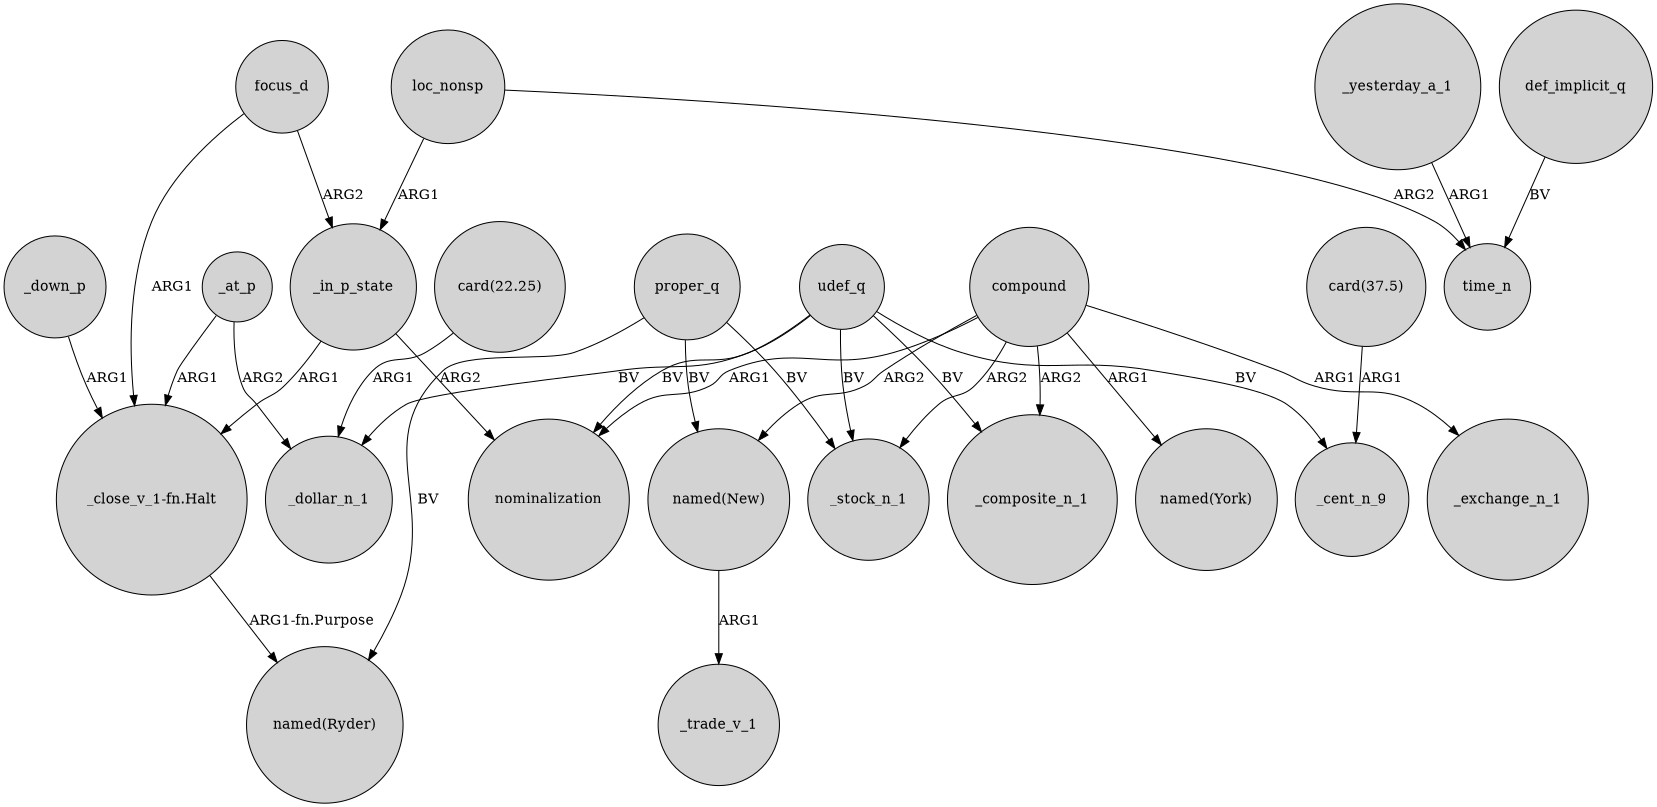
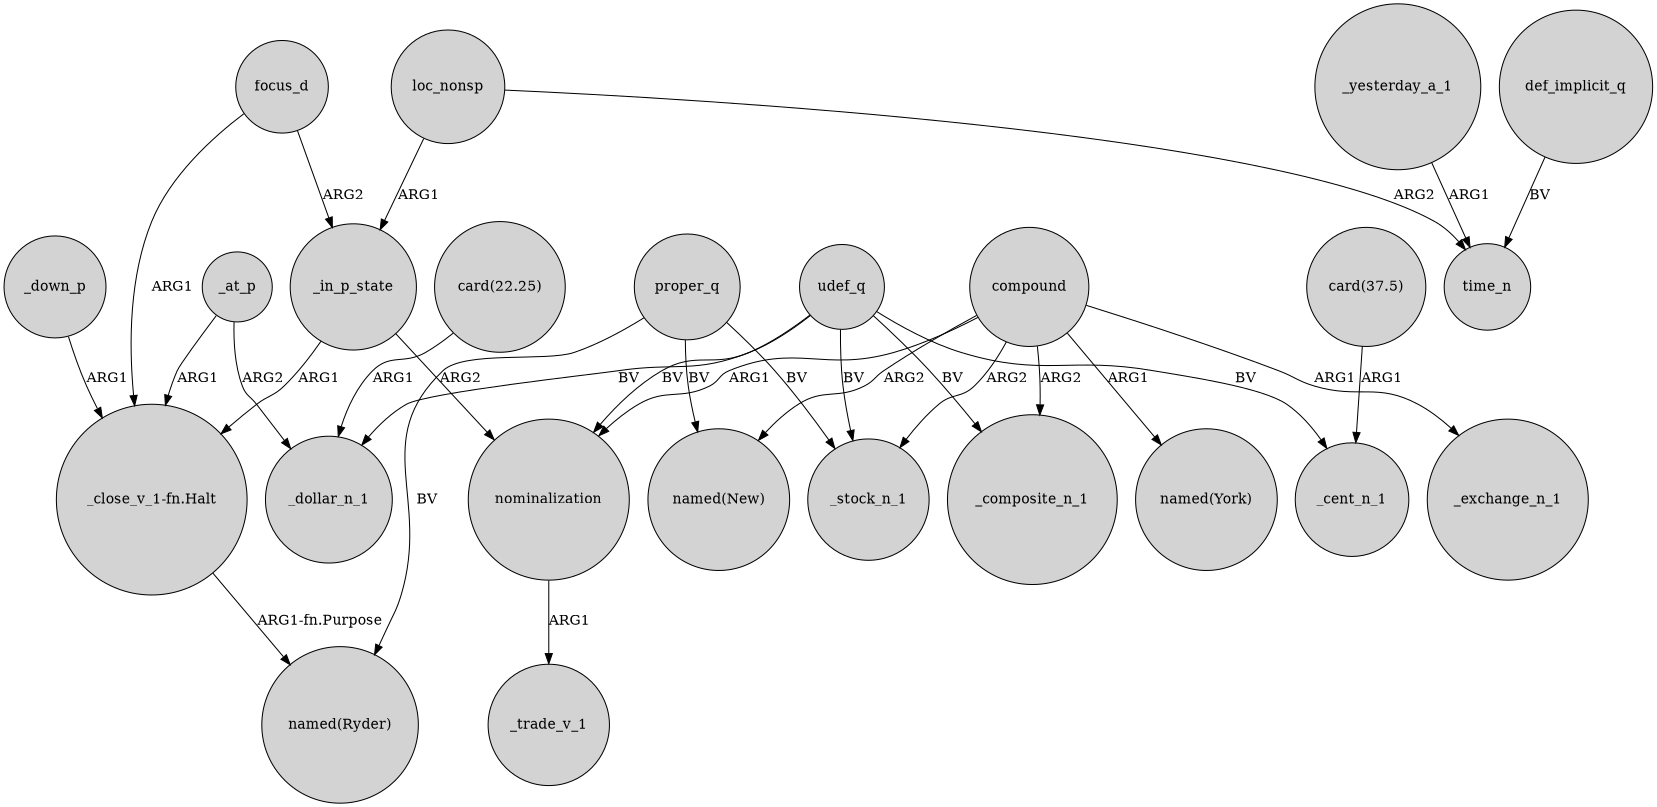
node "_cent_n_9": label "_cent_n_9" -> "_cent_n_1"
edge "named(New)" -> "_trade_v_1": now "nominalization" -> "_trade_v_1"
